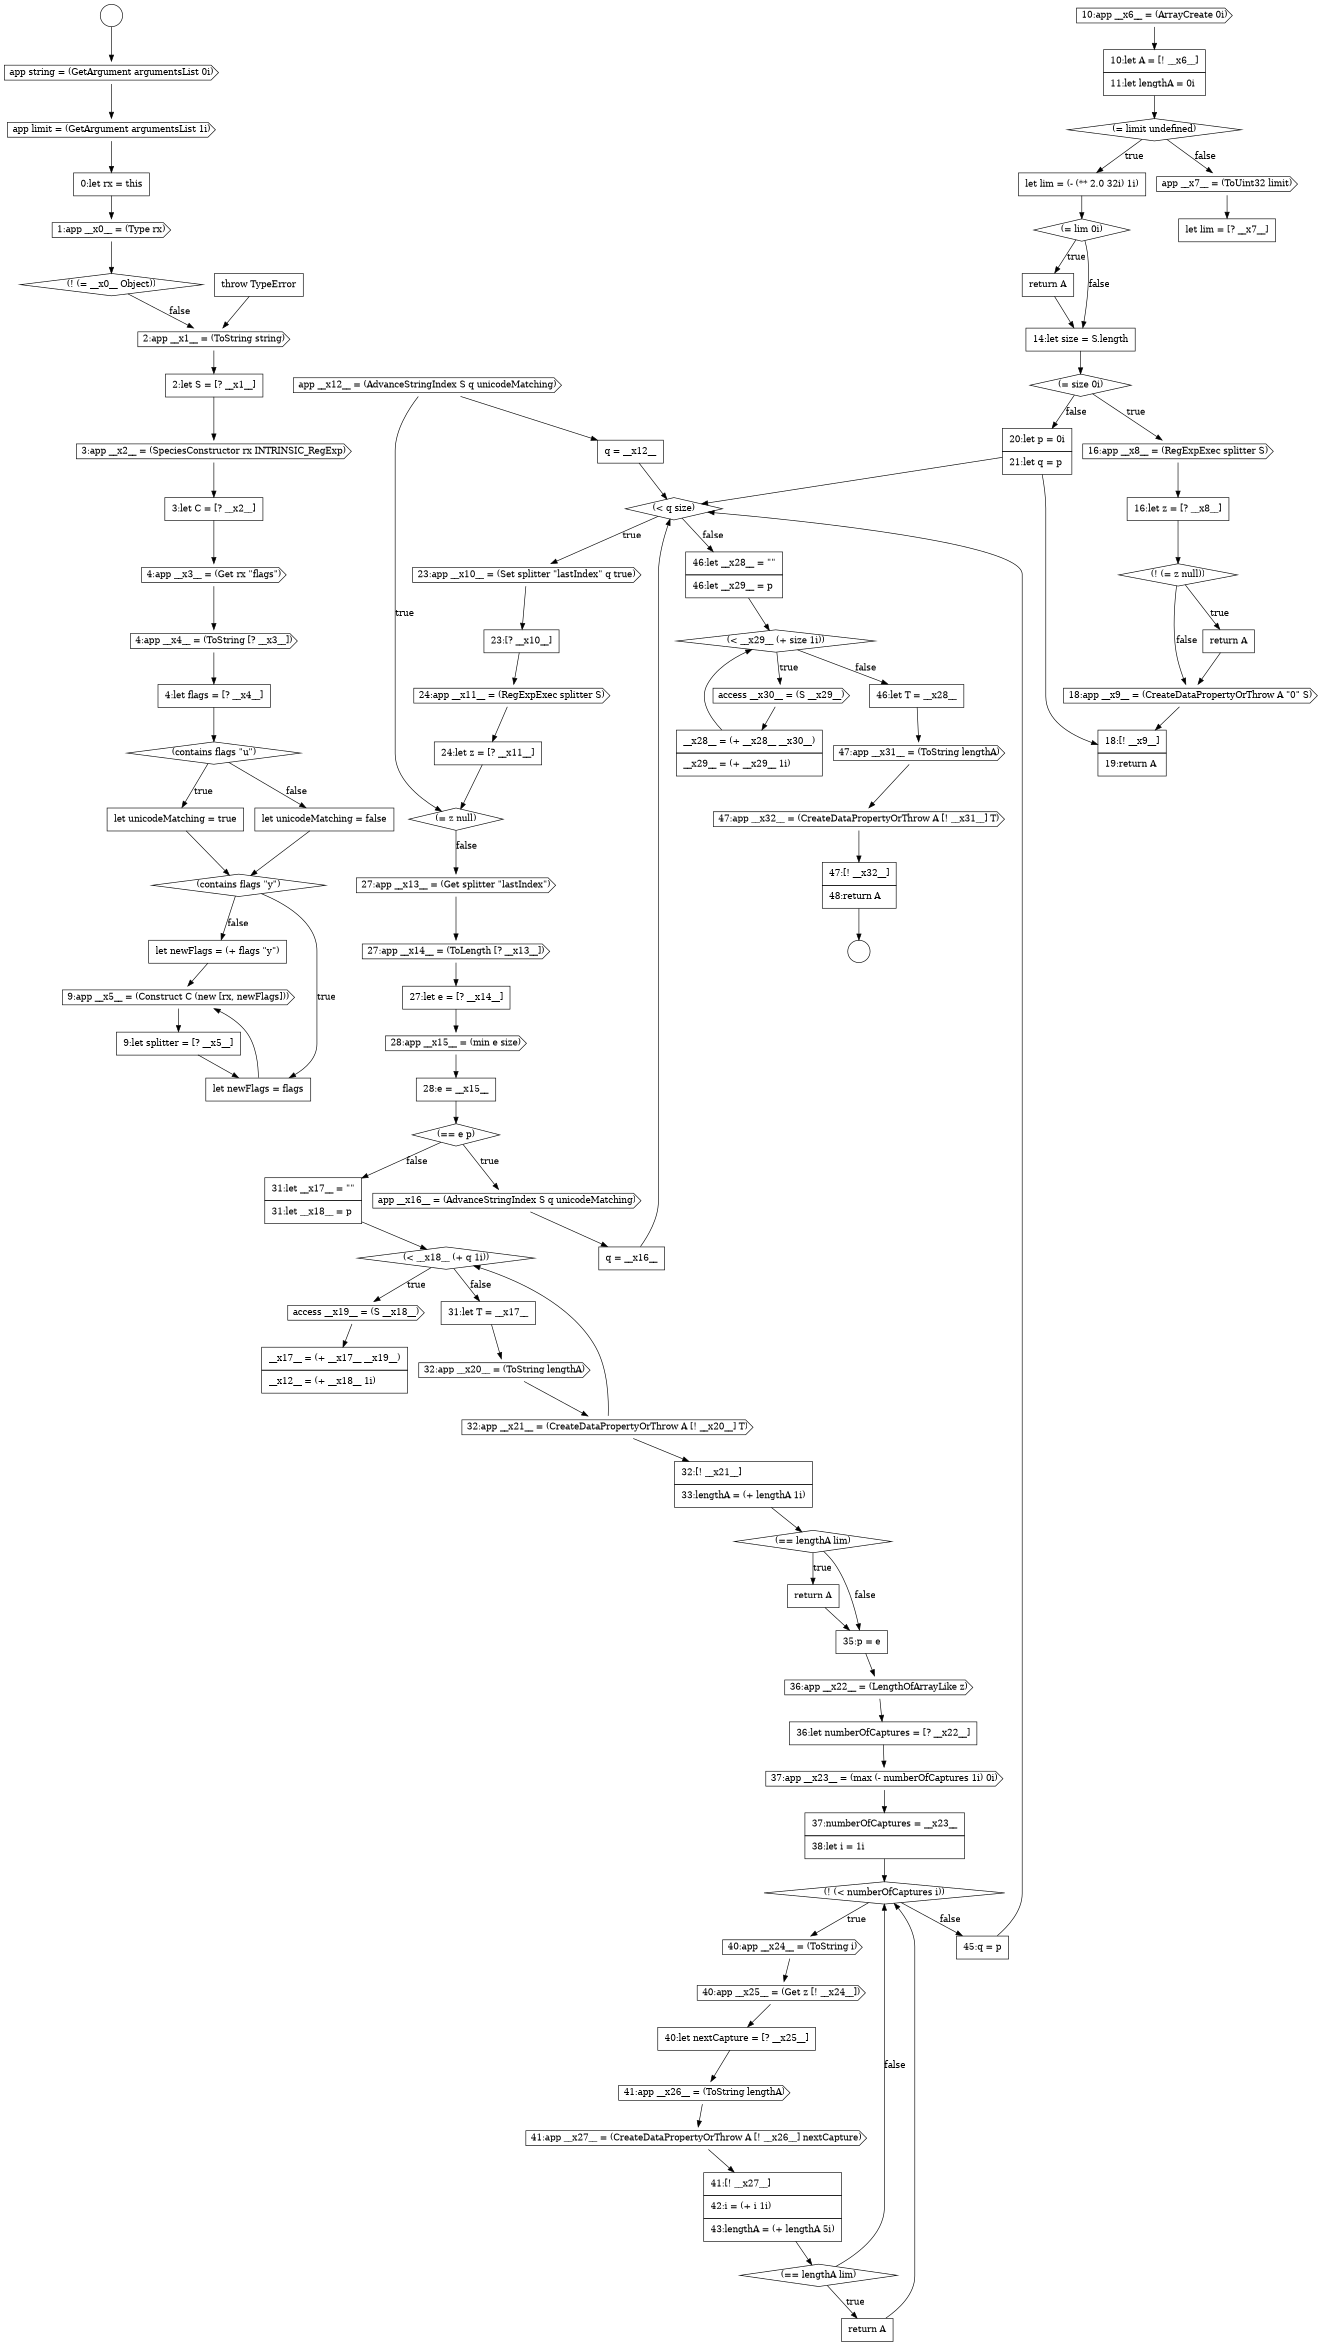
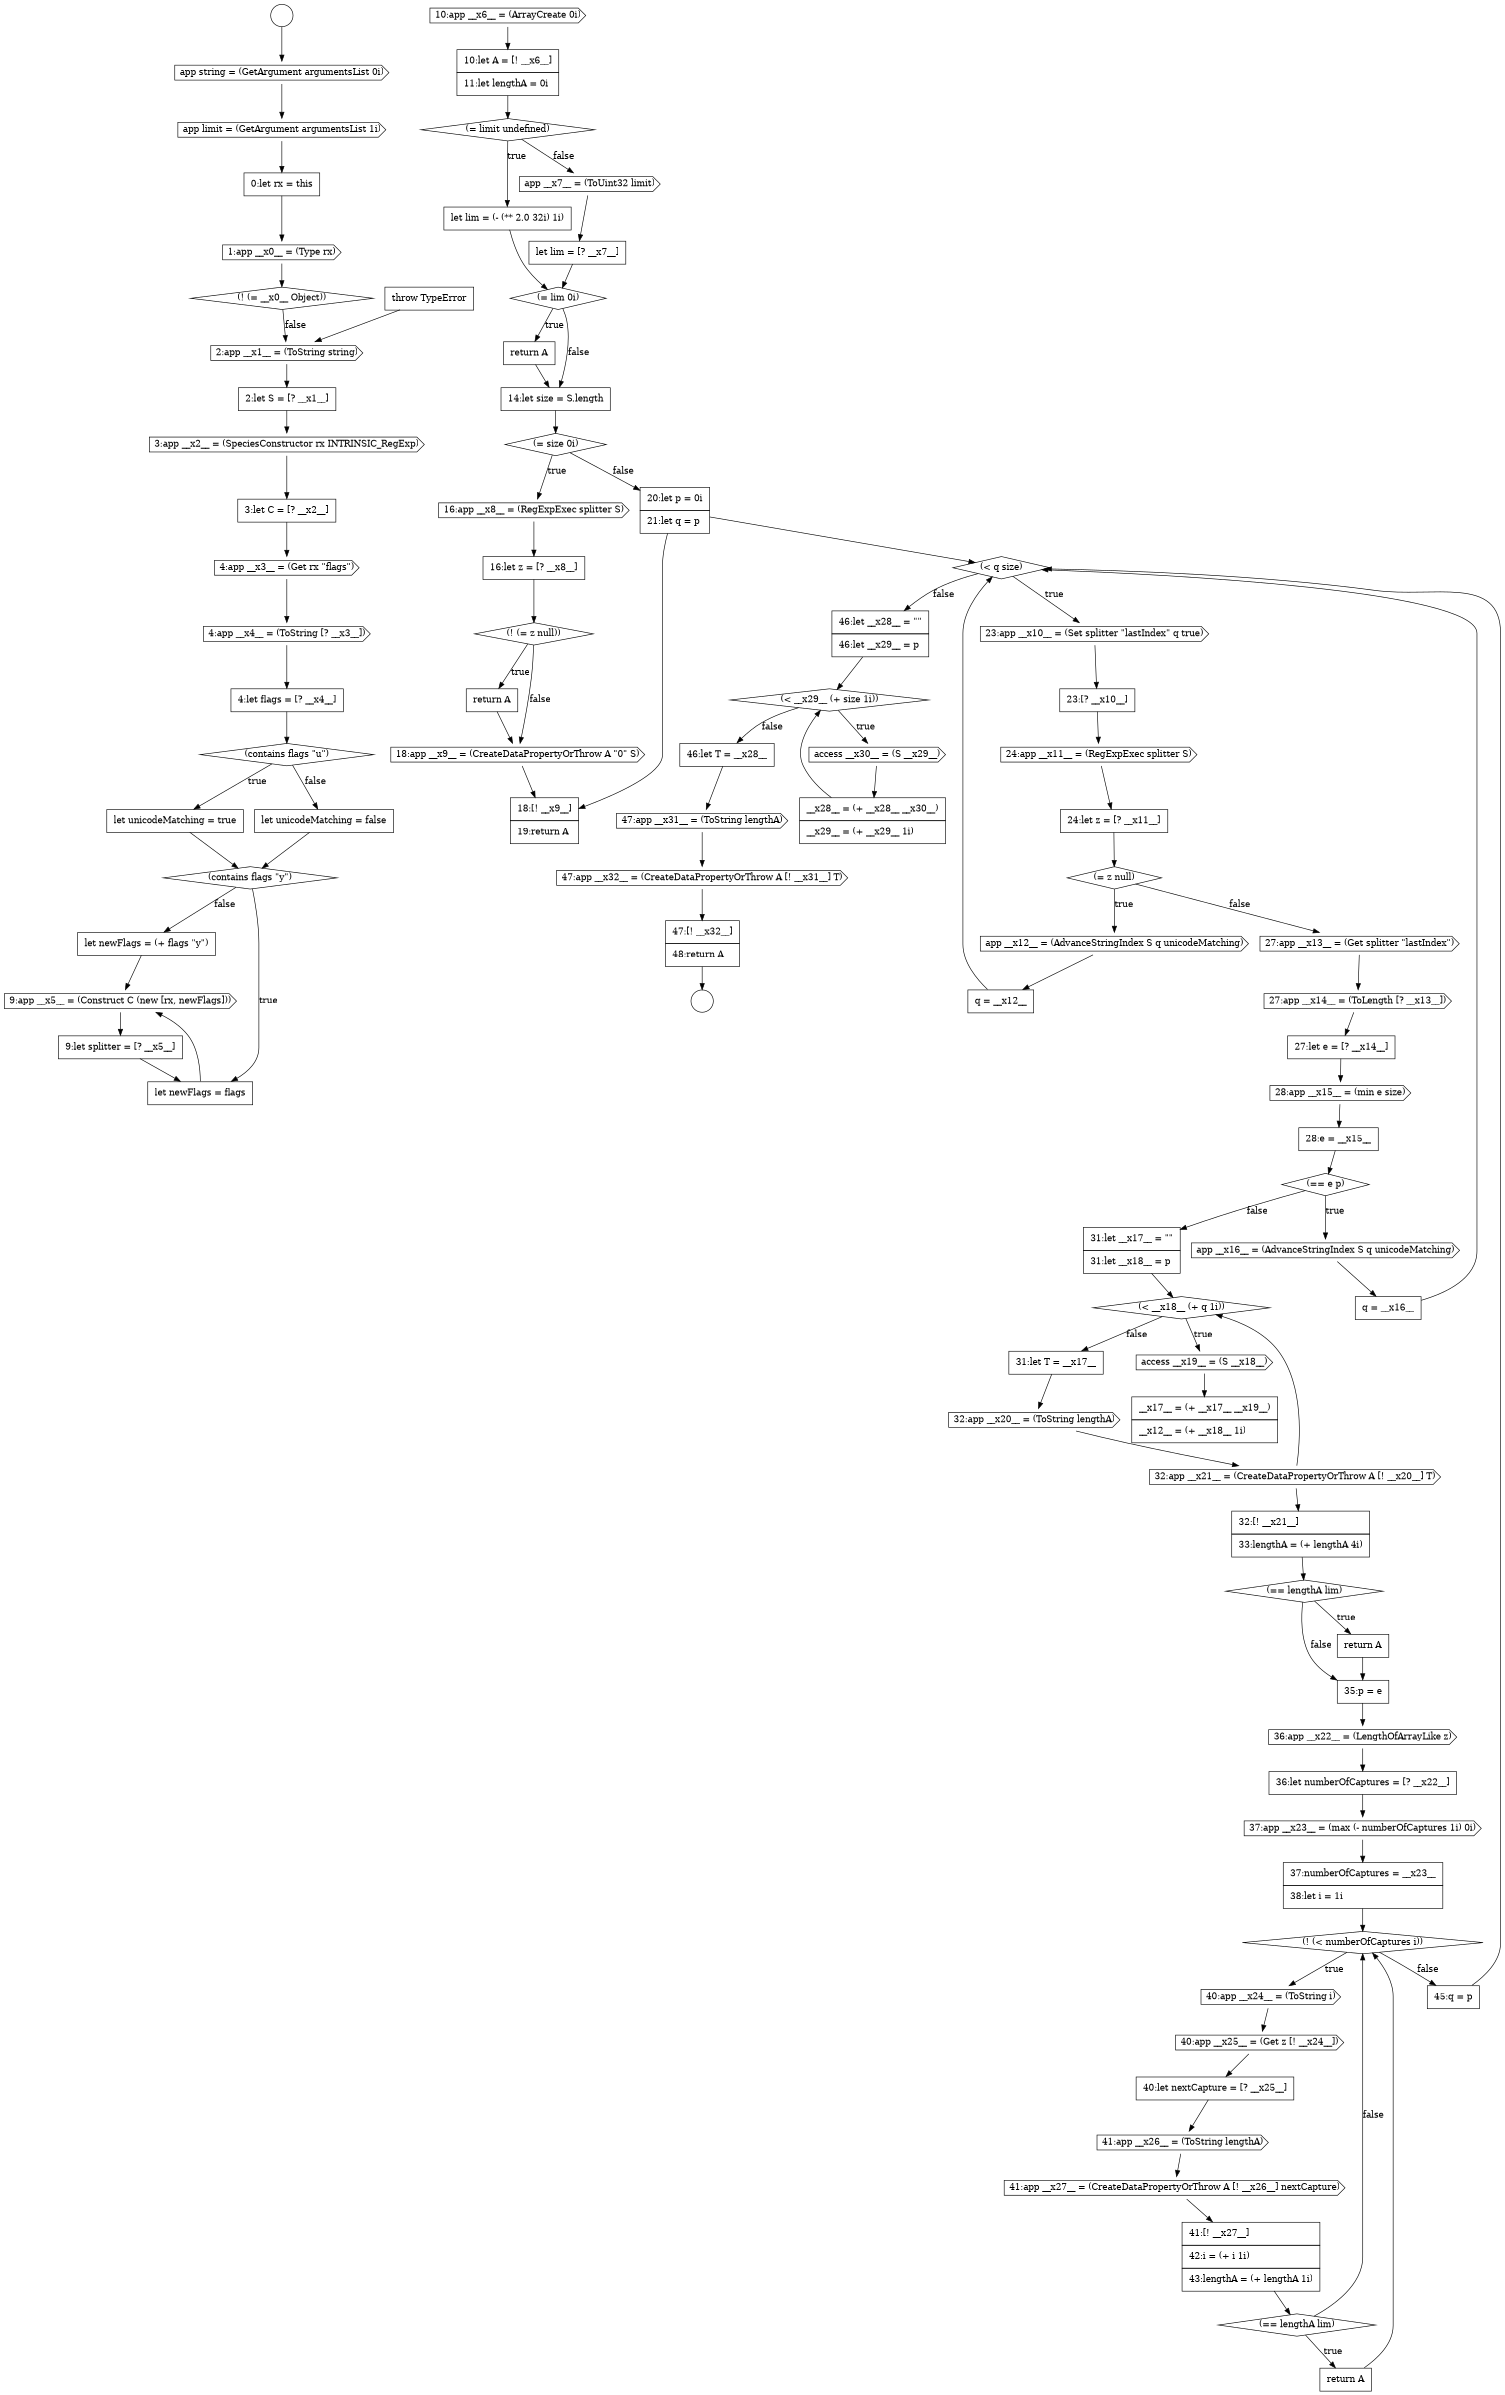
edge "let lim = [? __x7__]" -> "(= lim 0i)": added
edge "app __x12__ = (AdvanceStringIndex S q unicodeMatching)" -> "(= z null)": reversed
node "32:[! __x21__]": text "33:lengthA = (+ lengthA 1i)" -> "33:lengthA = (+ lengthA 4i)"
node "41:[! __x27__]": text "43:lengthA = (+ lengthA 5i)" -> "43:lengthA = (+ lengthA 1i)"
